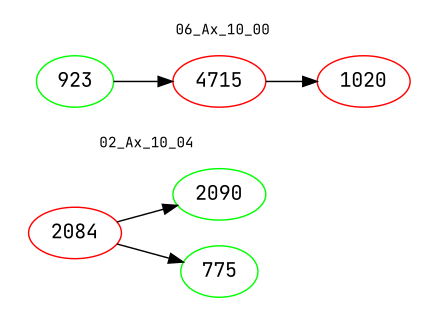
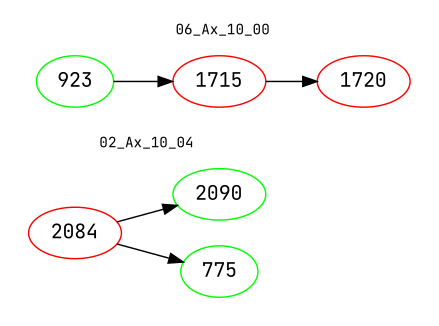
node "4715": label "4715" -> "1715"
node "1020": label "1020" -> "1720"
